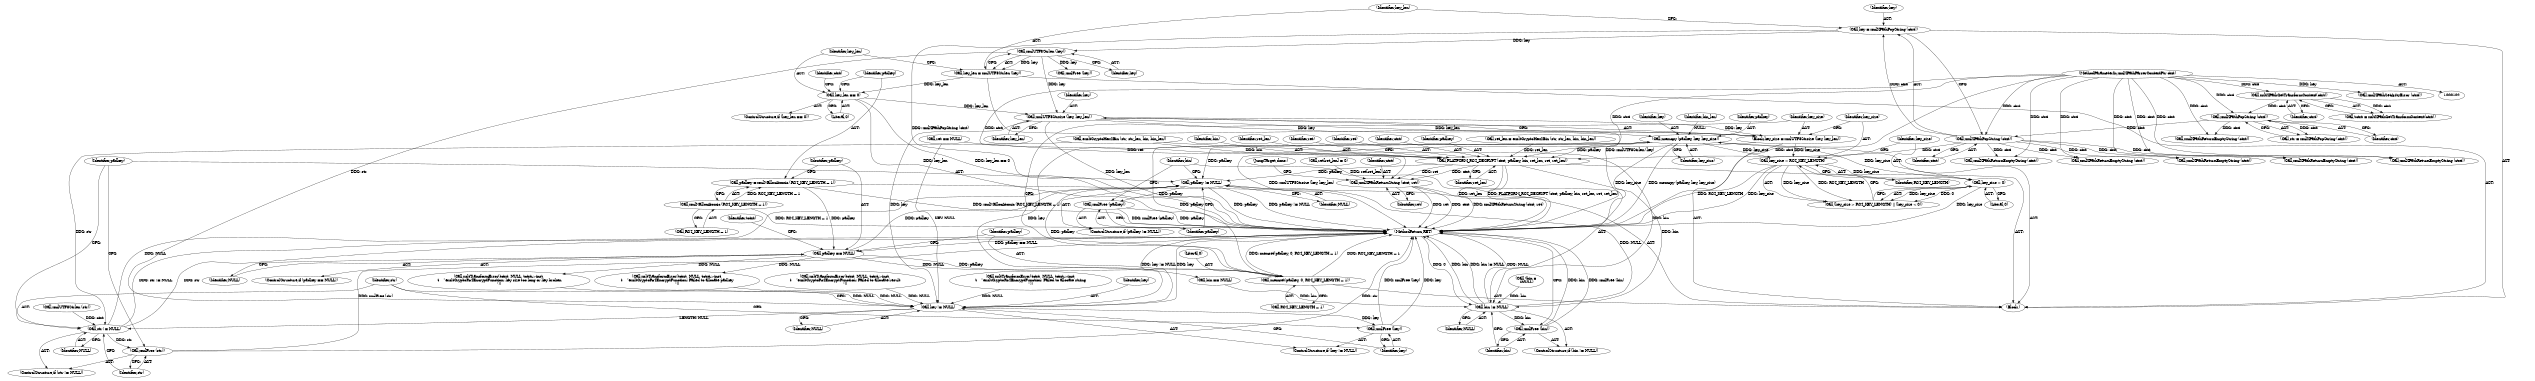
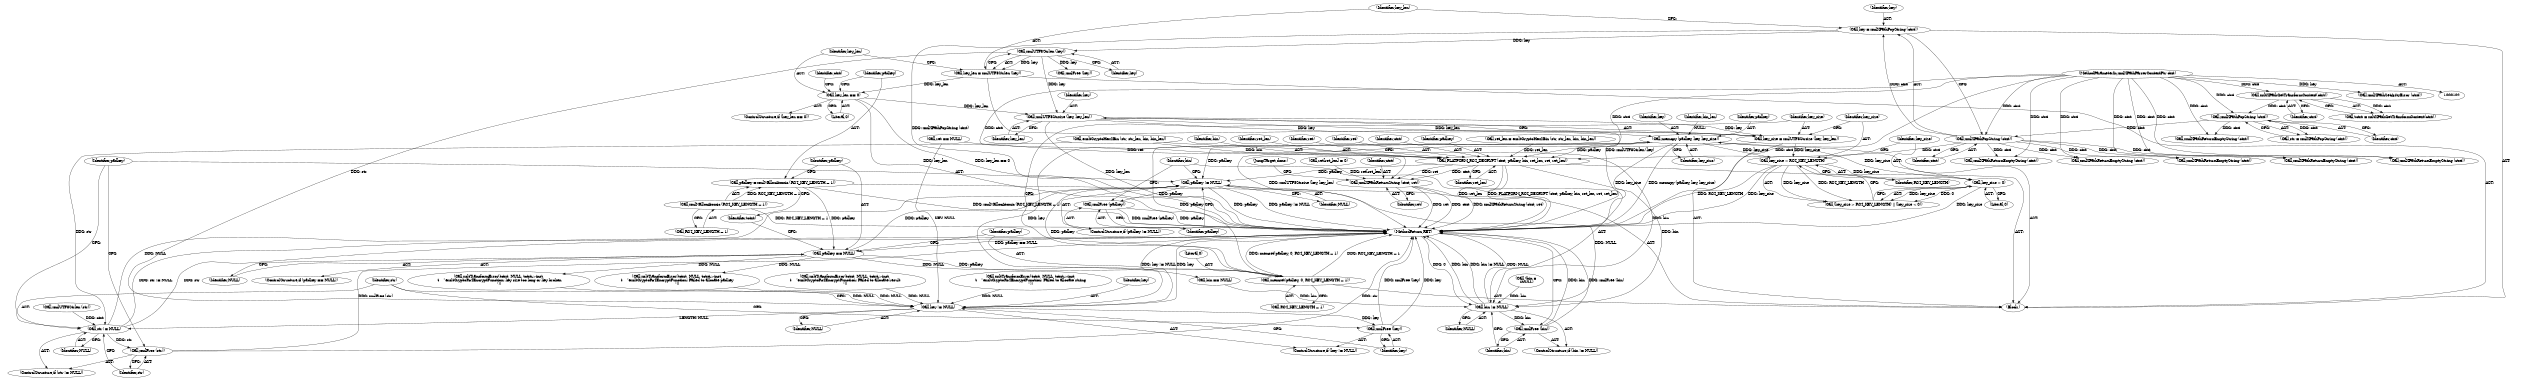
node "(Block,key_size = xmlUTF8Strsize (key, key_len))": label "(Block,key_size = xmlUTF8Strsize (key, key_len))" -> "(Call,key_size = xmlUTF8Strsize (key, key_len))"
edge "(Call,xmlUTF8Strsize (key, key_len))" -> "(Call,key != NULL)": removed, label "DDG: key"
edge "(Call,padkey = xmlMallocAtomic (RC4_KEY_LENGTH + 1))" -> "(Call,xmlMallocAtomic (RC4_KEY_LENGTH + 1))": now "(Call,padkey = xmlMallocAtomic (RC4_KEY_LENGTH + 1))" -> "(Identifier,tctxt)"
edge "(Call,bin != NULL)" -> "(Call,padkey != NULL)": reversed
edge "(Call,xmlFree (padkey))" -> "(ControlStructure,if (padkey != NULL))": reversed
